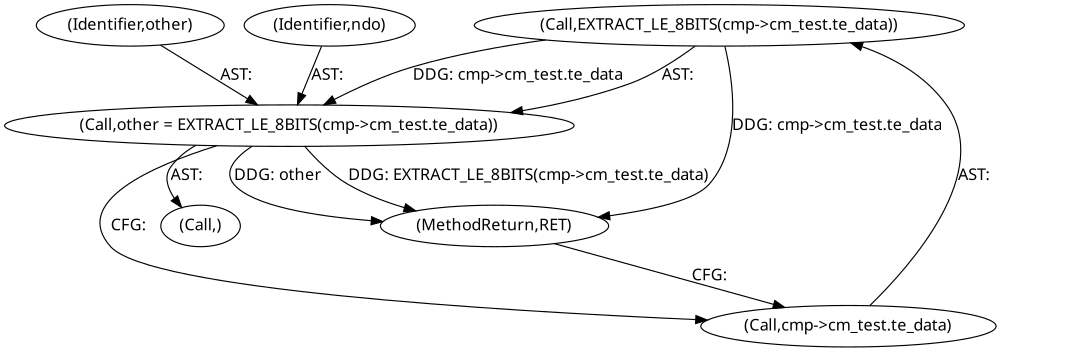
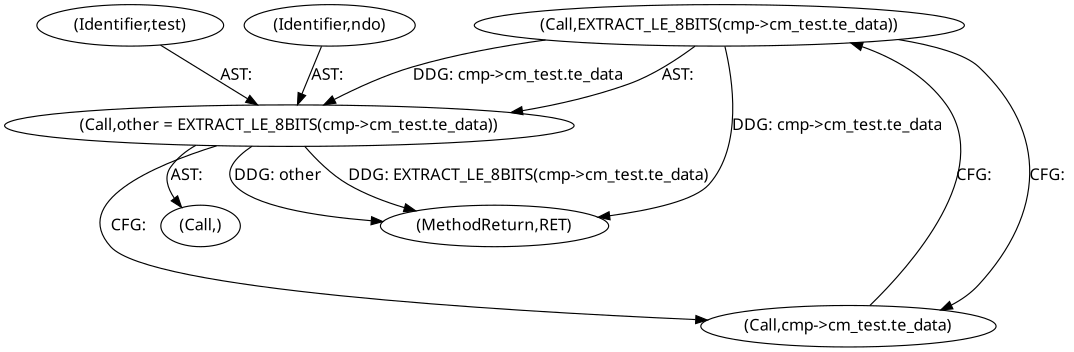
node "(Identifier,other)": label "(Identifier,other)" -> "(Identifier,test)"
edge "(Call,cmp->cm_test.te_data)" -> "(Call,EXTRACT_LE_8BITS(cmp->cm_test.te_data))": label "AST: " -> "CFG: "
edge "(MethodReturn,RET)" -> "(Call,cmp->cm_test.te_data)": now "(Call,EXTRACT_LE_8BITS(cmp->cm_test.te_data))" -> "(Call,cmp->cm_test.te_data)"
